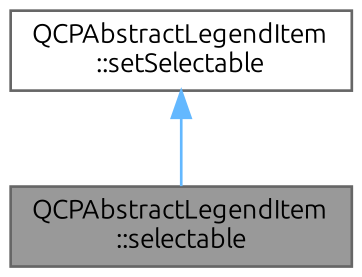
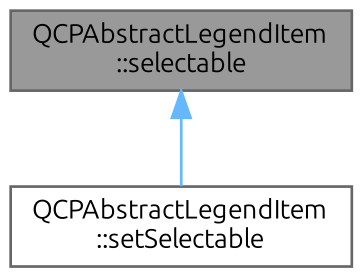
edge "QCPAbstractLegendItem ::selectable" -> "QCPAbstractLegendItem ::setSelectable": reversed
